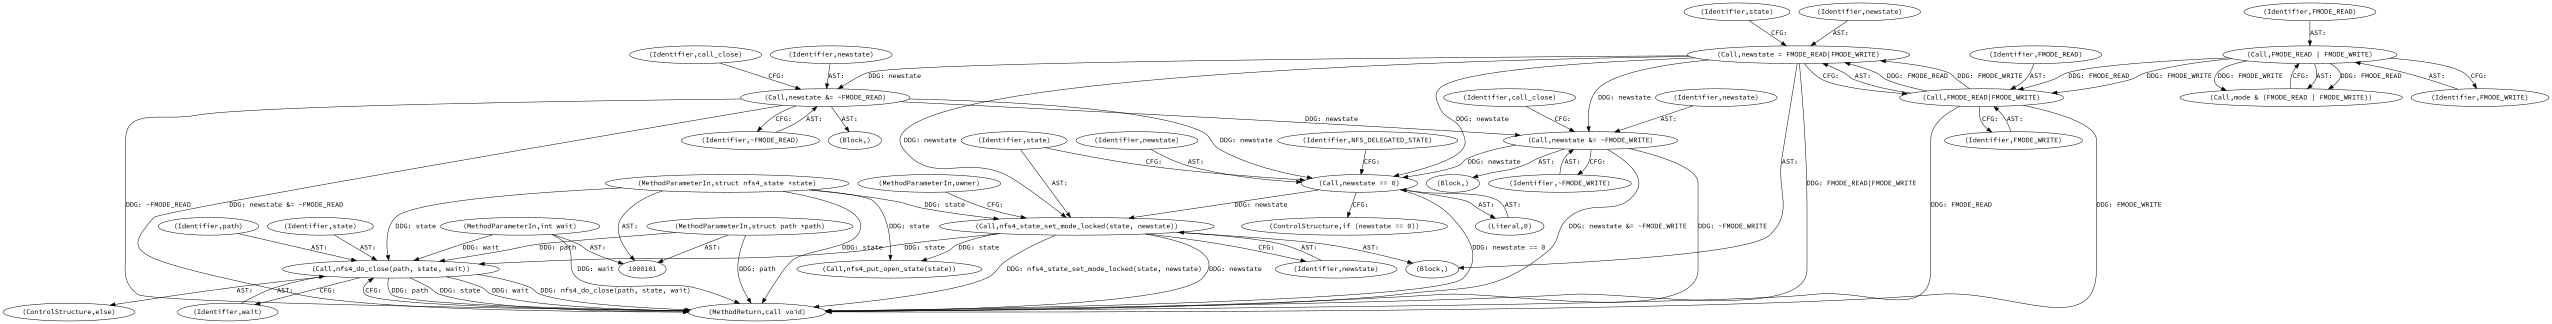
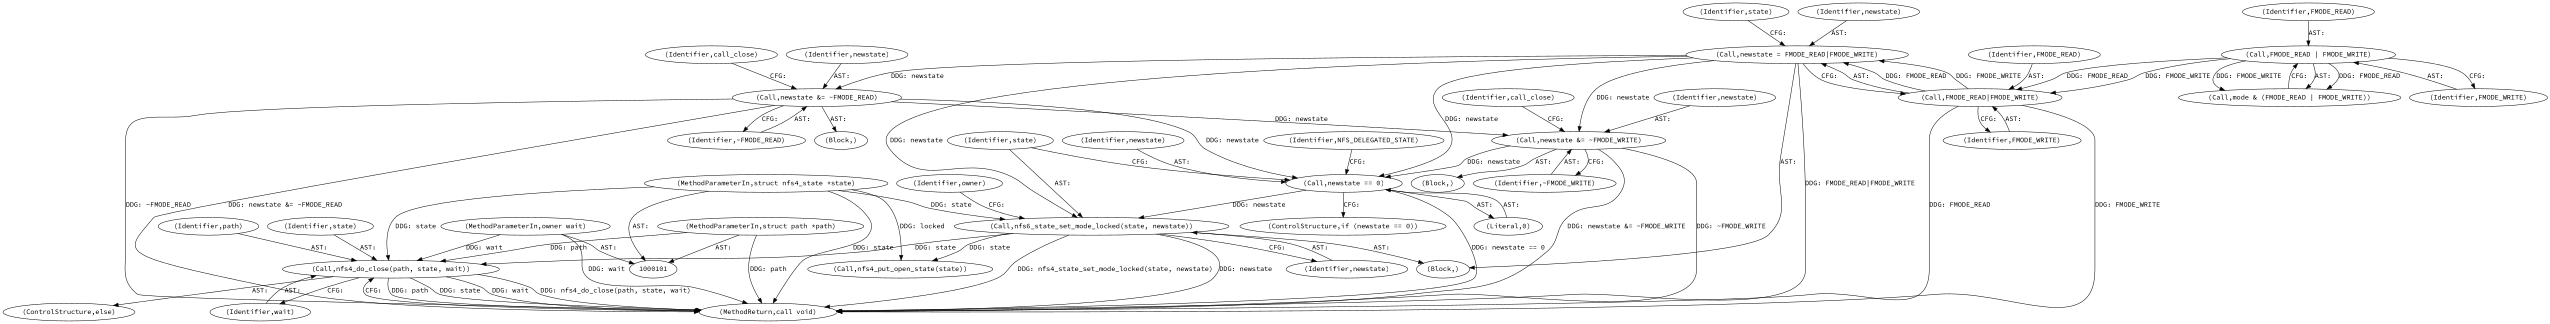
node "(MethodParameterIn,owner)": label "(MethodParameterIn,owner)" -> "(Identifier,owner)"
node "(MethodParameterIn,int wait)": label "(MethodParameterIn,int wait)" -> "(MethodParameterIn,owner wait)"
edge "(MethodParameterIn,struct nfs4_state *state)" -> "(Call,nfs4_put_open_state(state))": label "DDG: state" -> "DDG: locked"
node "(Call,nfs4_state_set_mode_locked(state, newstate))": label "(Call,nfs4_state_set_mode_locked(state, newstate))" -> "(Call,nfs6_state_set_mode_locked(state, newstate))"
